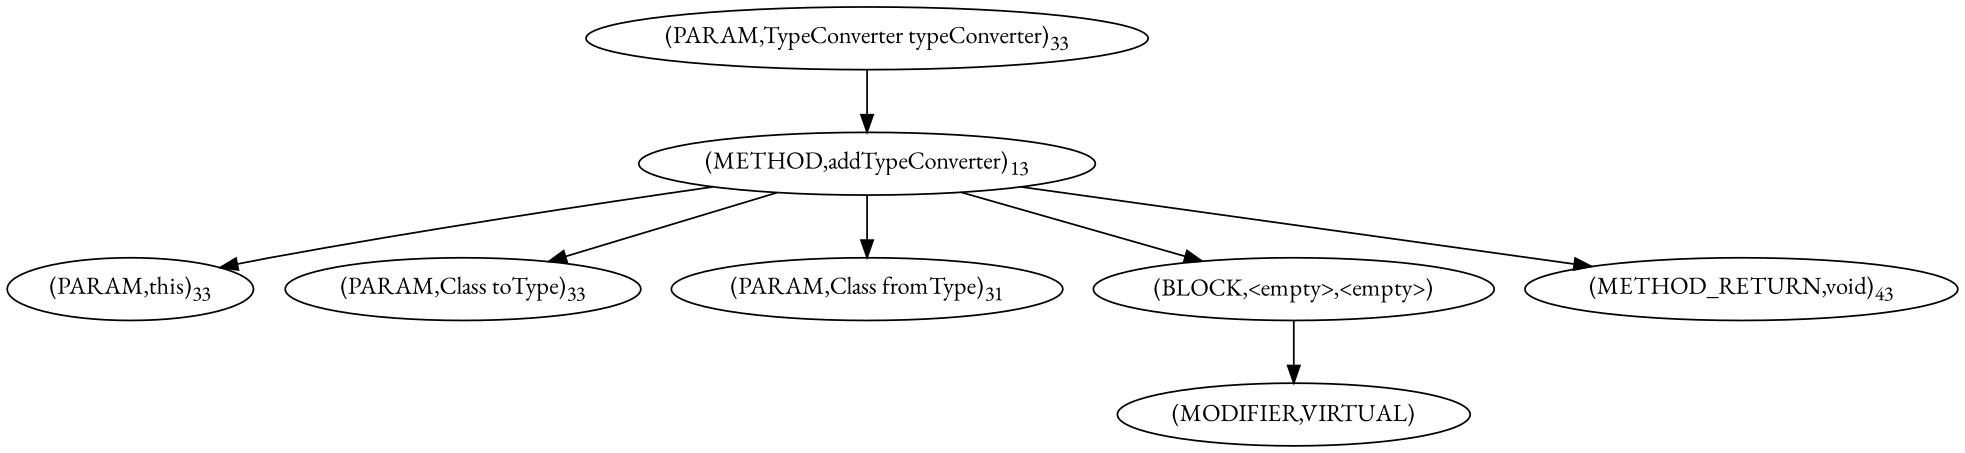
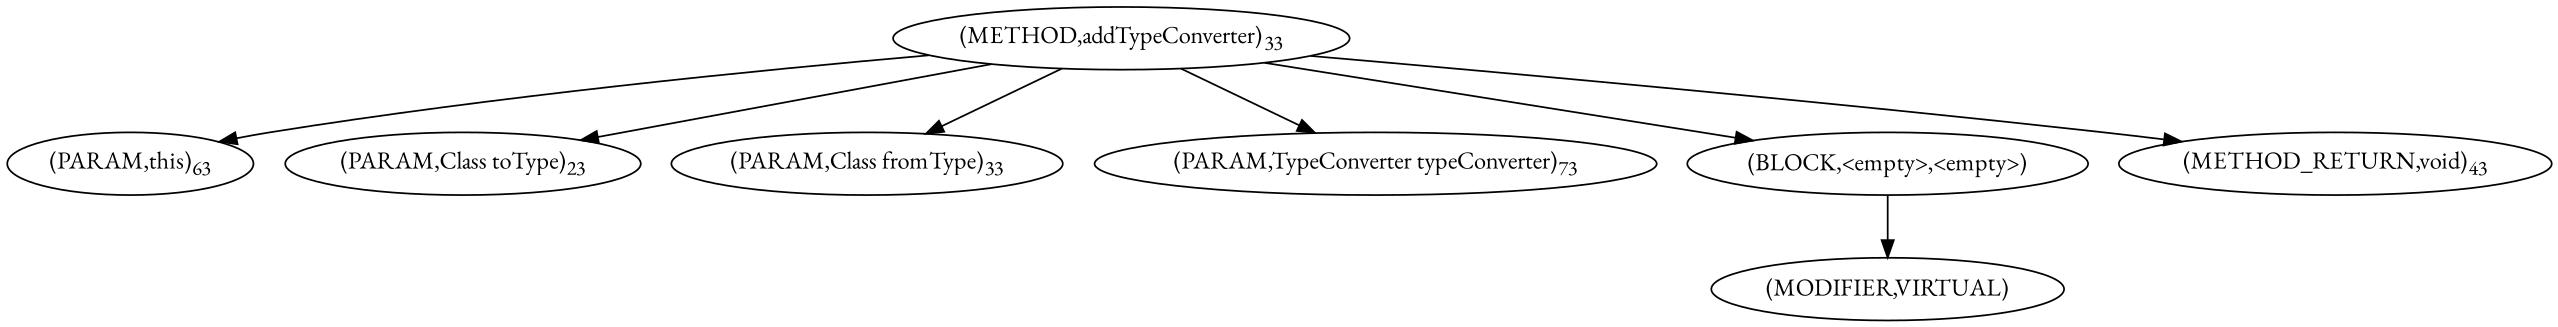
node "(PARAM,TypeConverter typeConverter)": text "33" -> "73"
edge "(PARAM,TypeConverter typeConverter)" -> "(METHOD,addTypeConverter)": reversed
node "(METHOD,addTypeConverter)": text "13" -> "33"
node "(PARAM,this)": text "33" -> "63"
node "(PARAM,Class toType)": text "33" -> "23"
node "(PARAM,Class fromType)": text "31" -> "33"
